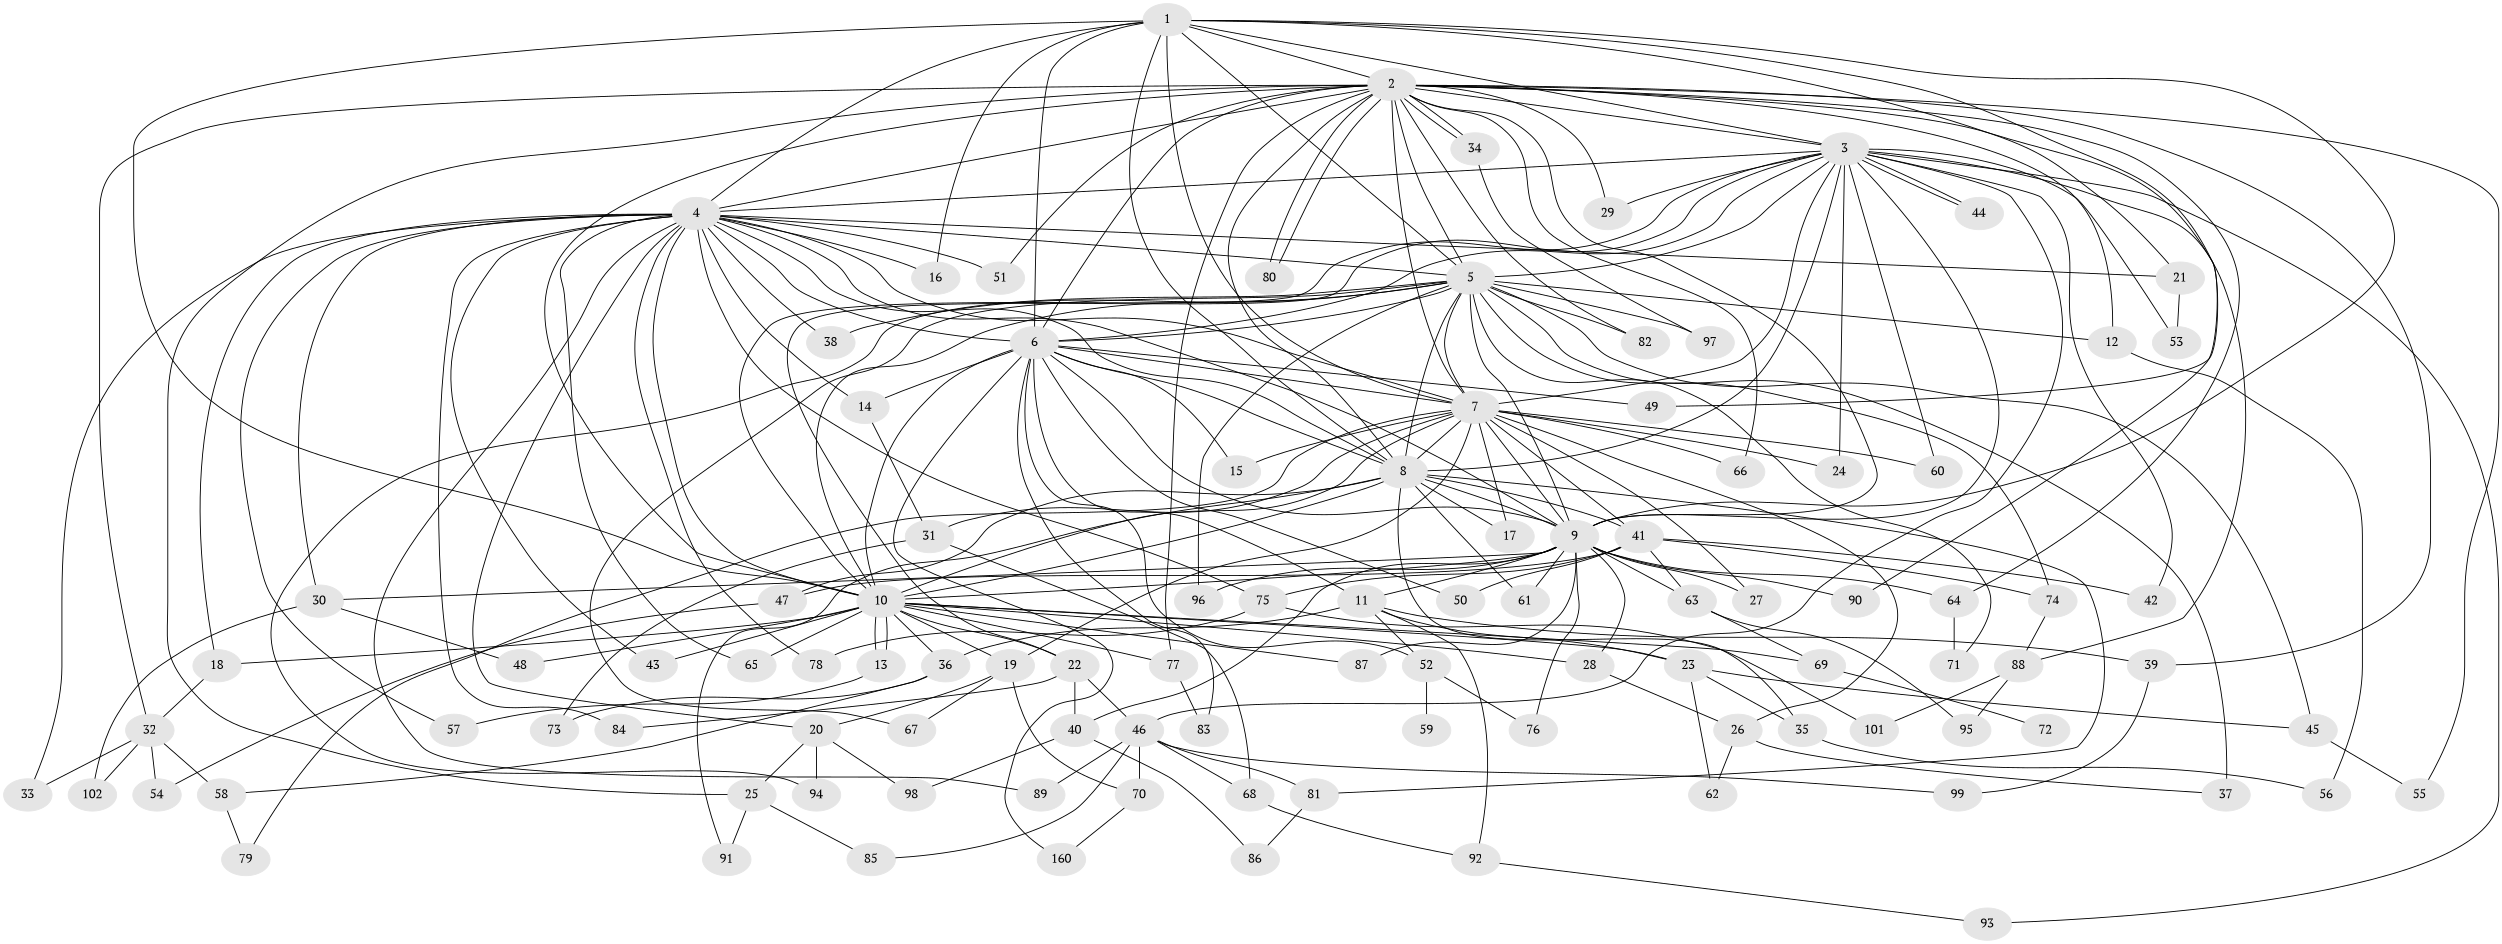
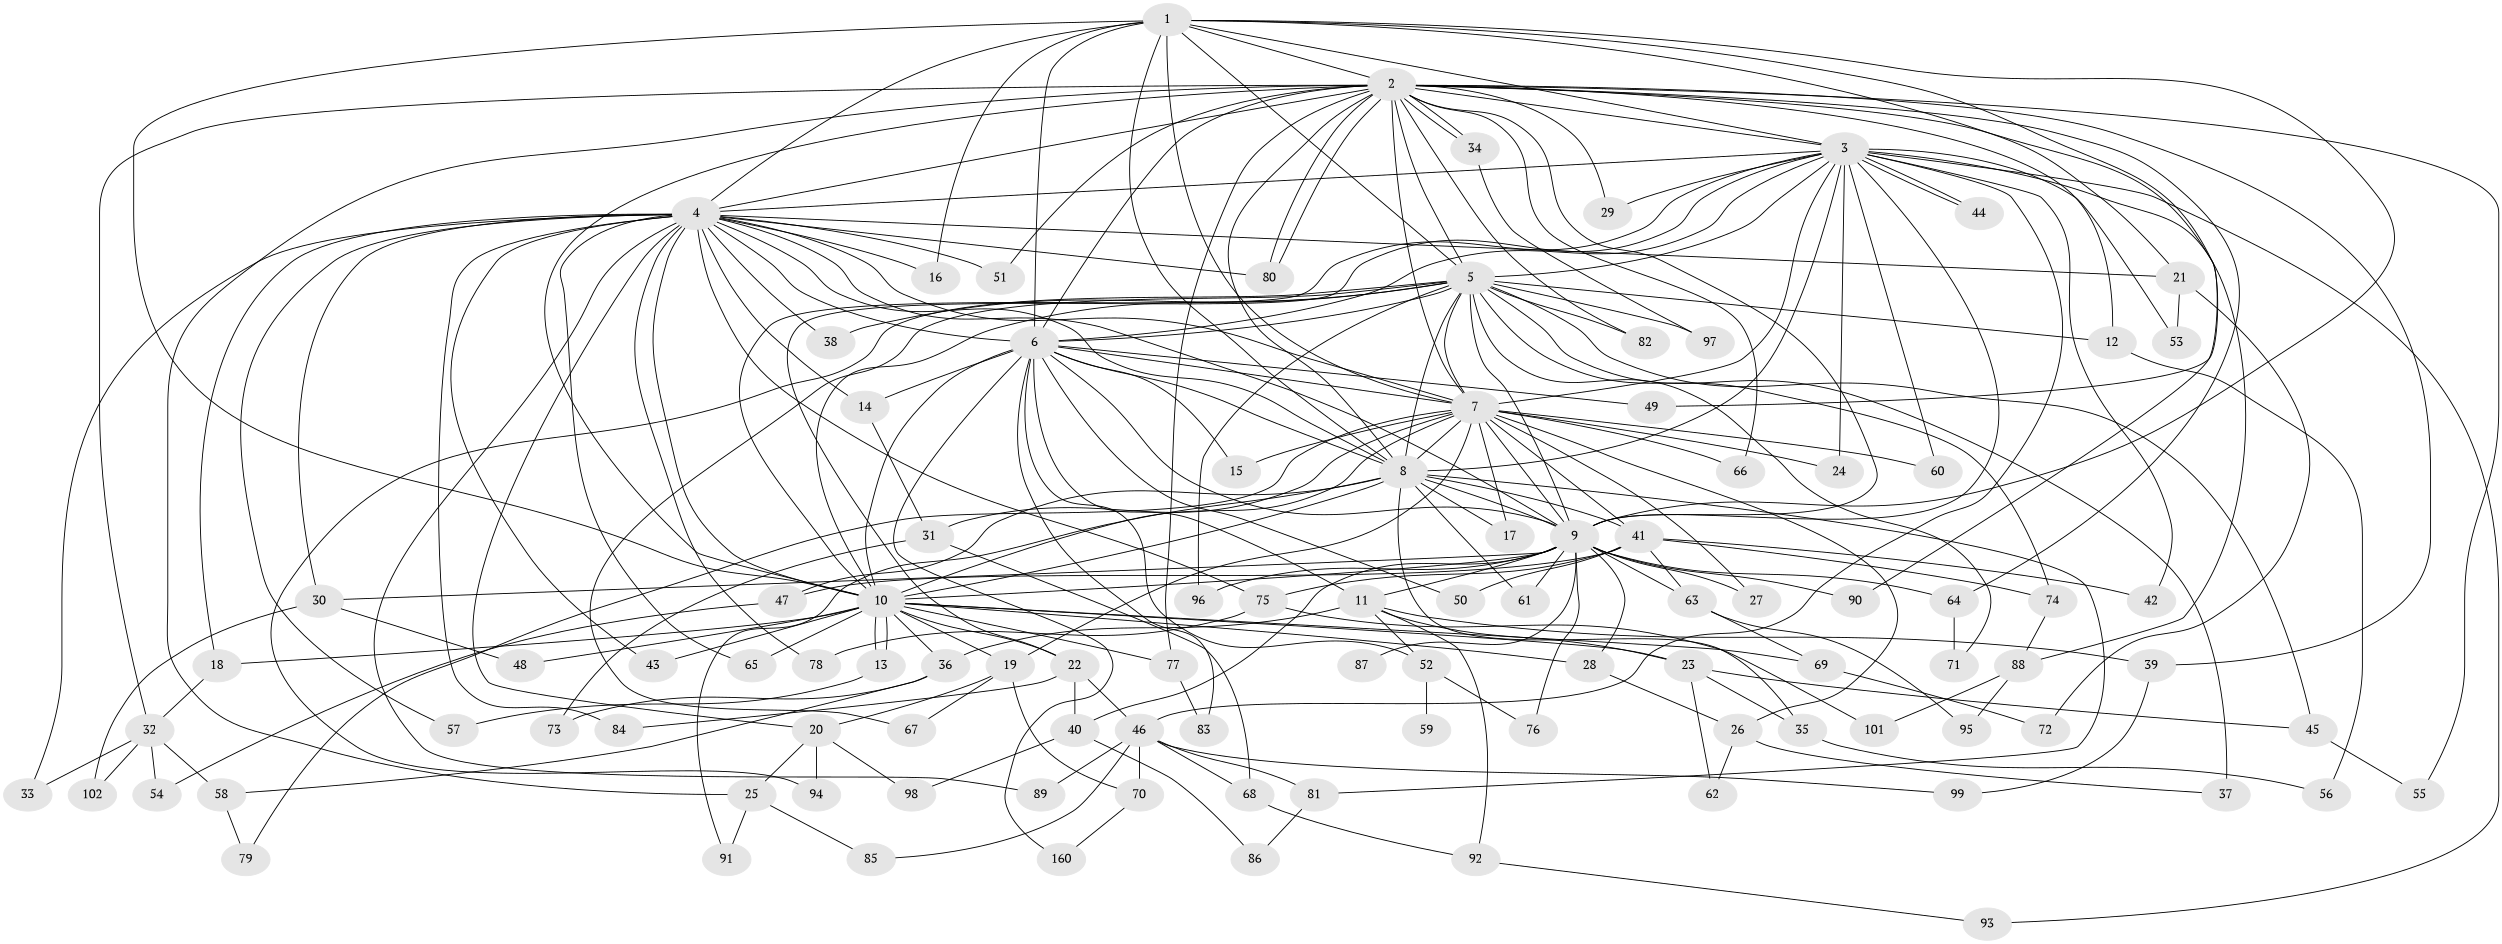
edge "4" -- "5": now "4" -- "80"
edge "21" -- "72": added
edge "10" -- "87": removed
